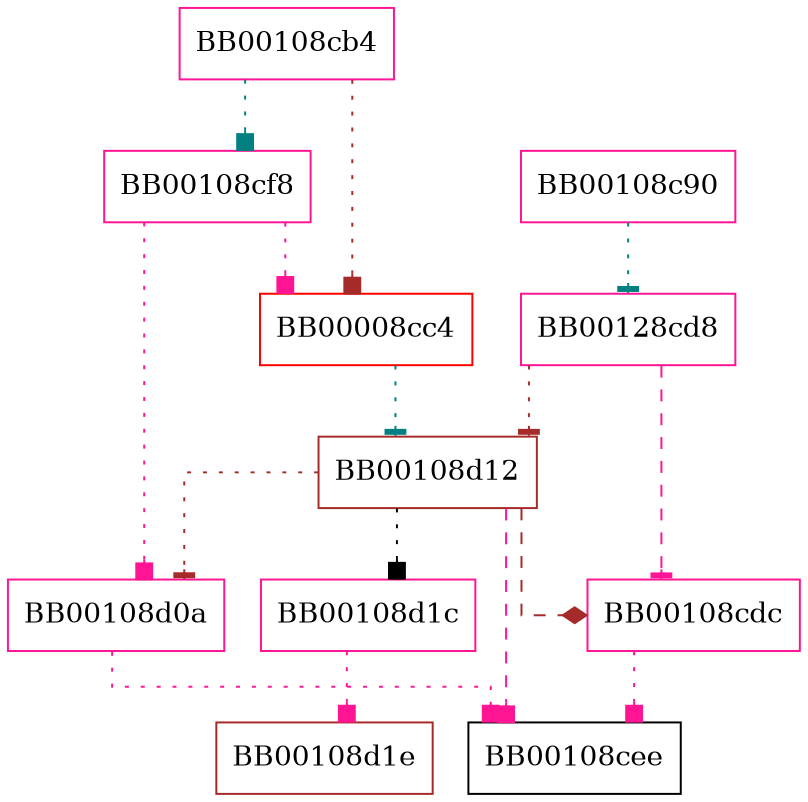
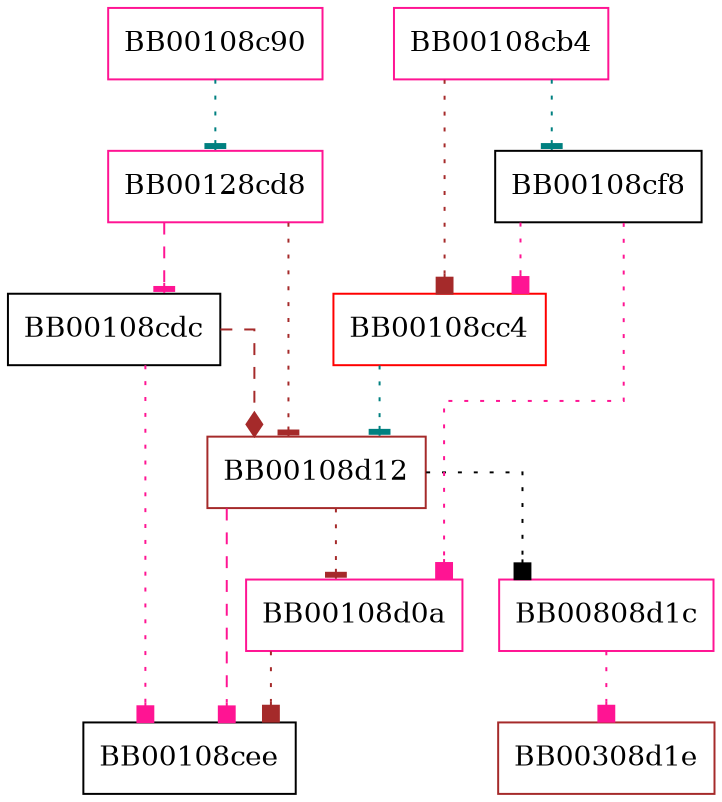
edge "BB00108cb4" -> "BB00108cf8": arrowhead box -> tee
node "BB00108cf8": color deeppink -> black
node "BB00008cc4": label "BB00008cc4" -> "BB00108cc4"
edge "BB00108d12" -> "BB00108cdc": reversed
node "BB00108d1c": label "BB00108d1c" -> "BB00808d1c"
node "BB00108cdc": color deeppink -> black
edge "BB00108d0a" -> "BB00108cee": color deeppink -> brown
node "BB00108d1e": label "BB00108d1e" -> "BB00308d1e"
